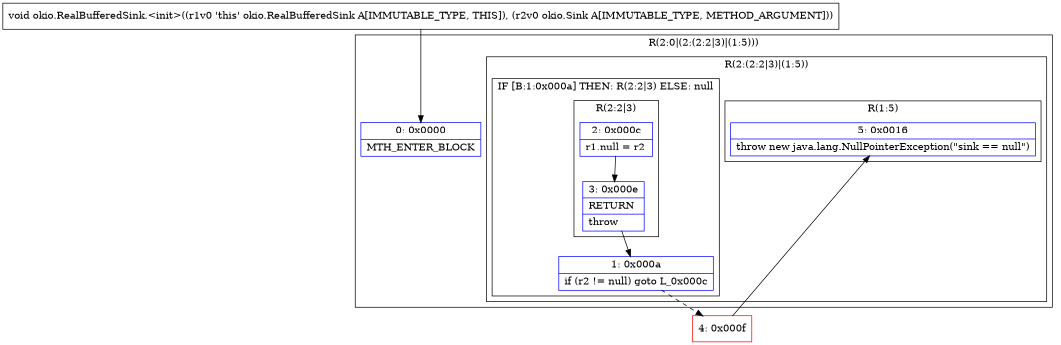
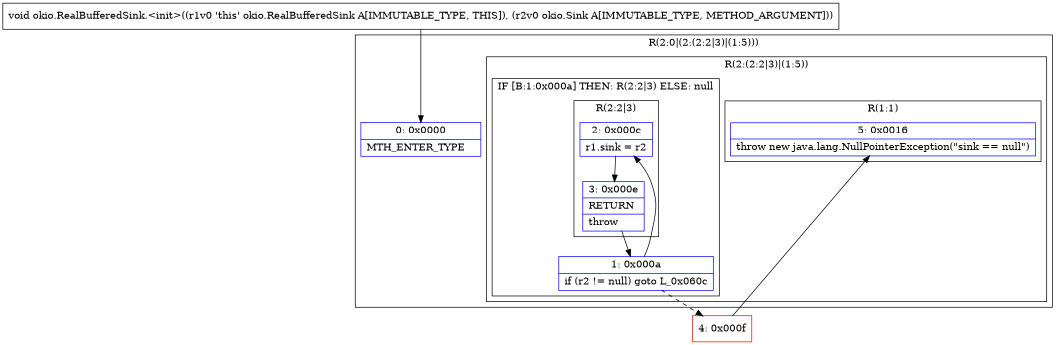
cluster "R(1:5)": label "R(1:5)" -> "R(1:1)"
node "0: 0x0000": text "MTH_ENTER_BLOCK" -> "MTH_ENTER_TYPE"
node "2: 0x000c": text "r1.null = r2" -> "r1.sink = r2"
edge "1: 0x000a" -> "2: 0x000c": added
node "1: 0x000a": text "if (r2 != null) goto L_0x000c" -> "if (r2 != null) goto L_0x060c"
